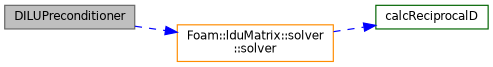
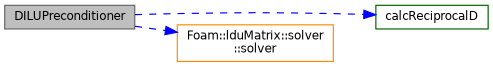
edge "Foam::lduMatrix::solver ::solver" -> "calcReciprocalD": now "DILUPreconditioner" -> "calcReciprocalD"
